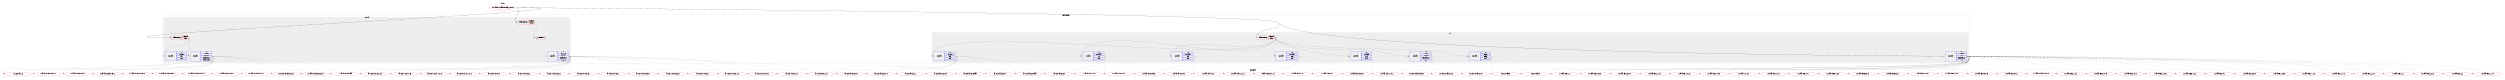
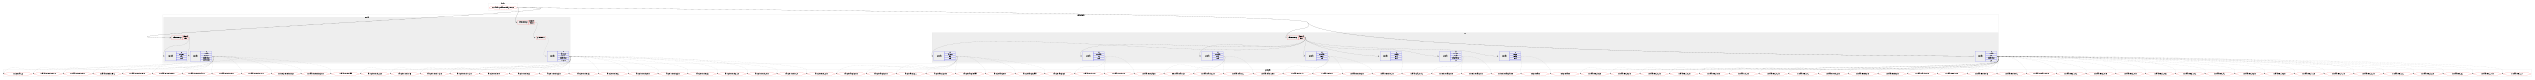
node "sys-devel/flex-2.6.1": label "sys-devel/flex-2.6.1" -> "bison-devel/flex-2.6.1"
node "sys-devel/flex-2.6.4": added
node "sys-devel/gcc-3.4.6-r2": label "sys-devel/gcc-3.4.6-r2" -> "sys-devel/group-3.4.6-r2"
node "sys-devel/gcc-8.2.0-r3": label "sys-devel/gcc-8.2.0-r3" -> "sys-devel/flex-8.2.0-r3"
